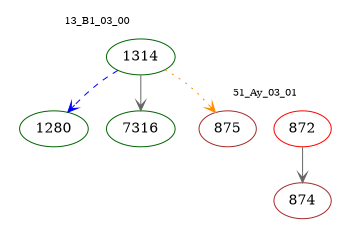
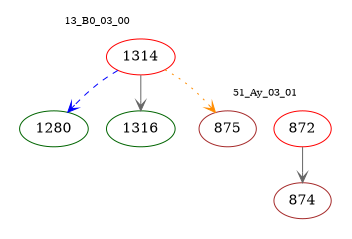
cluster "13_B1_03_00": label "13_B1_03_00" -> "13_B0_03_00"
node "1314": color darkgreen -> red
node "7316": label "7316" -> "1316"
